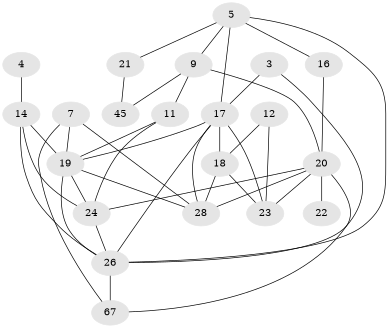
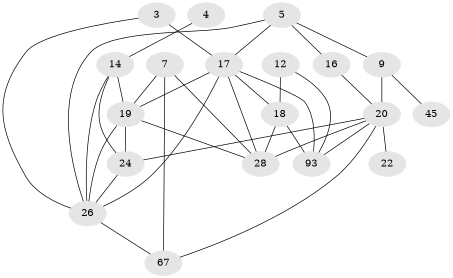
node "21": removed
node "11": removed
node "23": label "23" -> "93"
